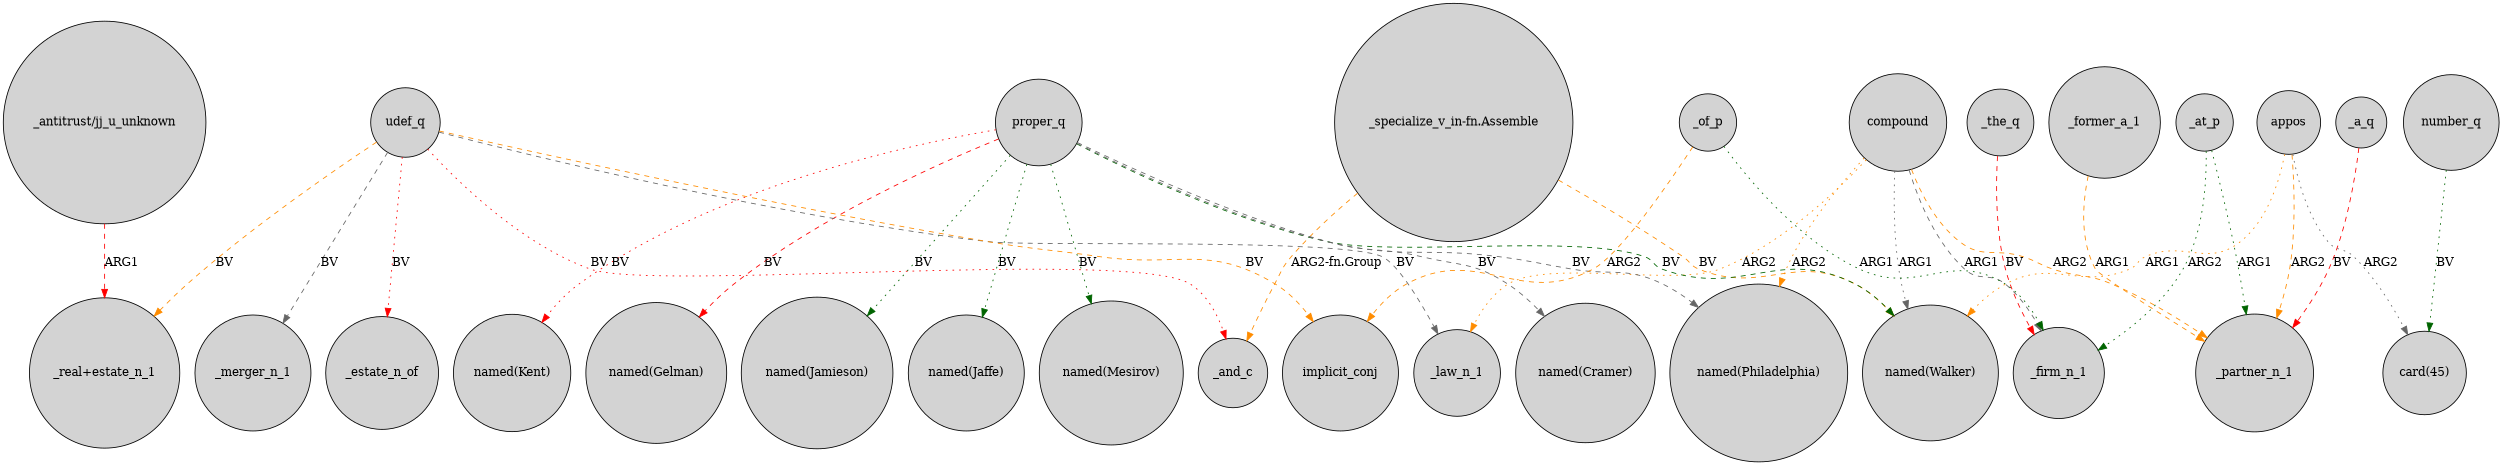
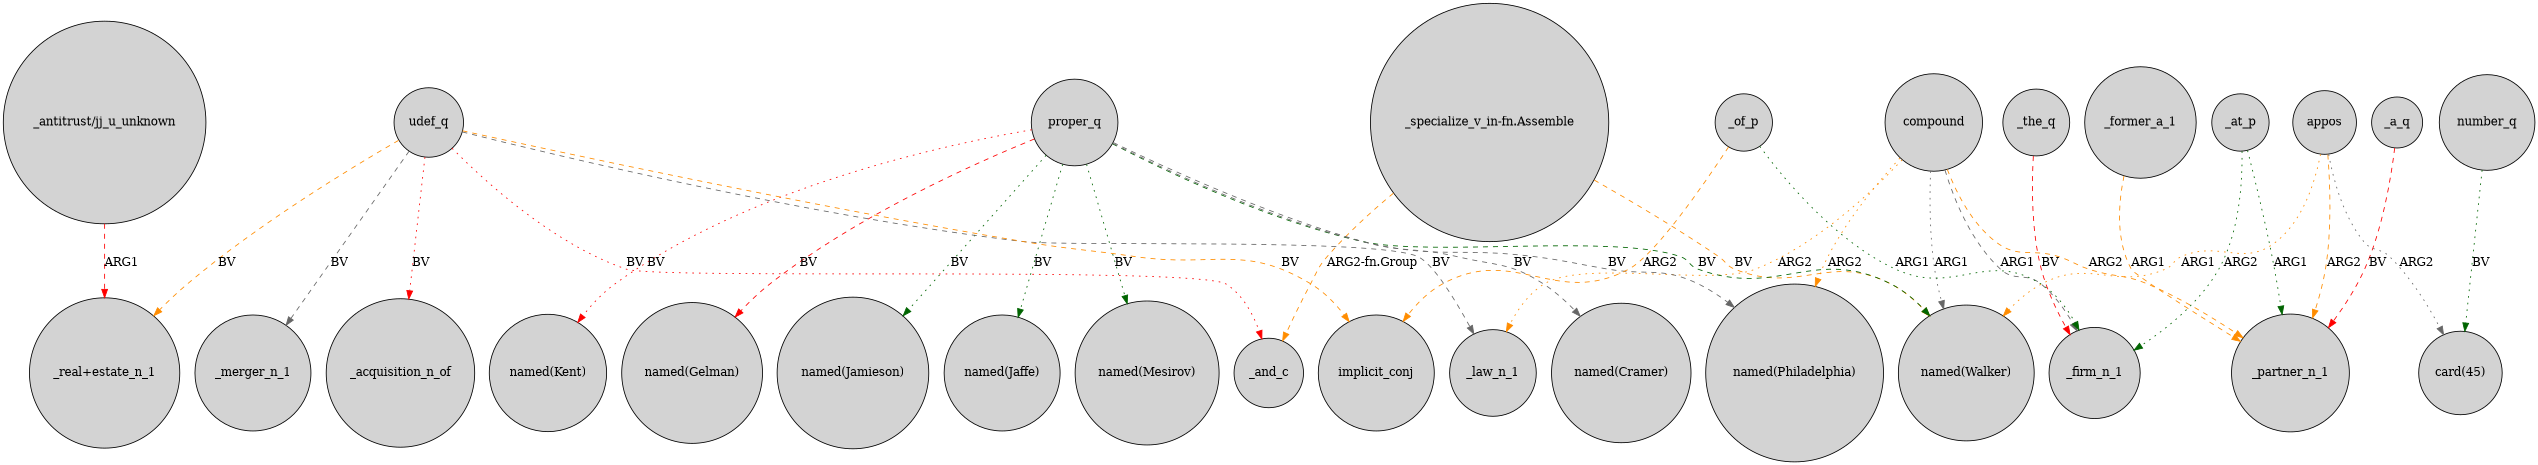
node "_estate_n_of": label "_estate_n_of" -> "_acquisition_n_of"
